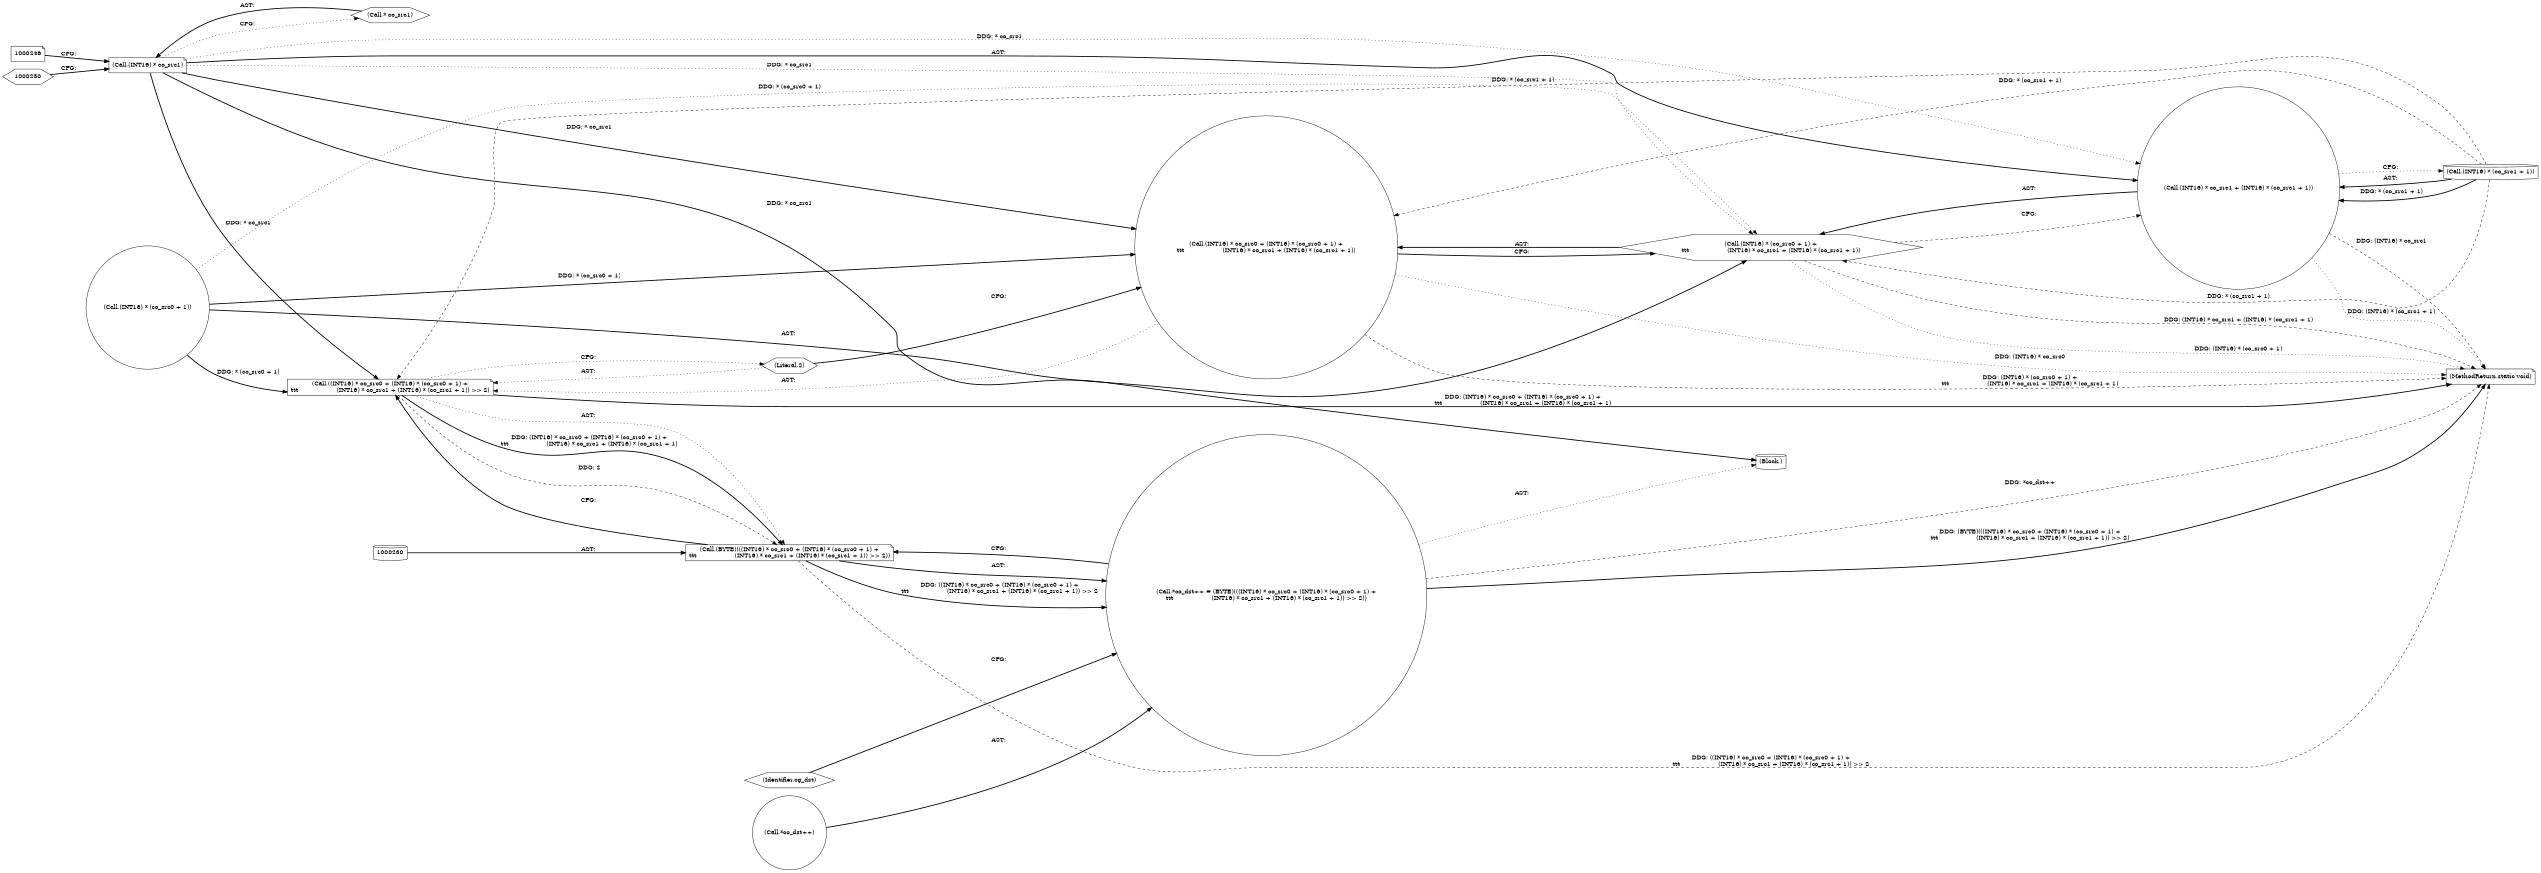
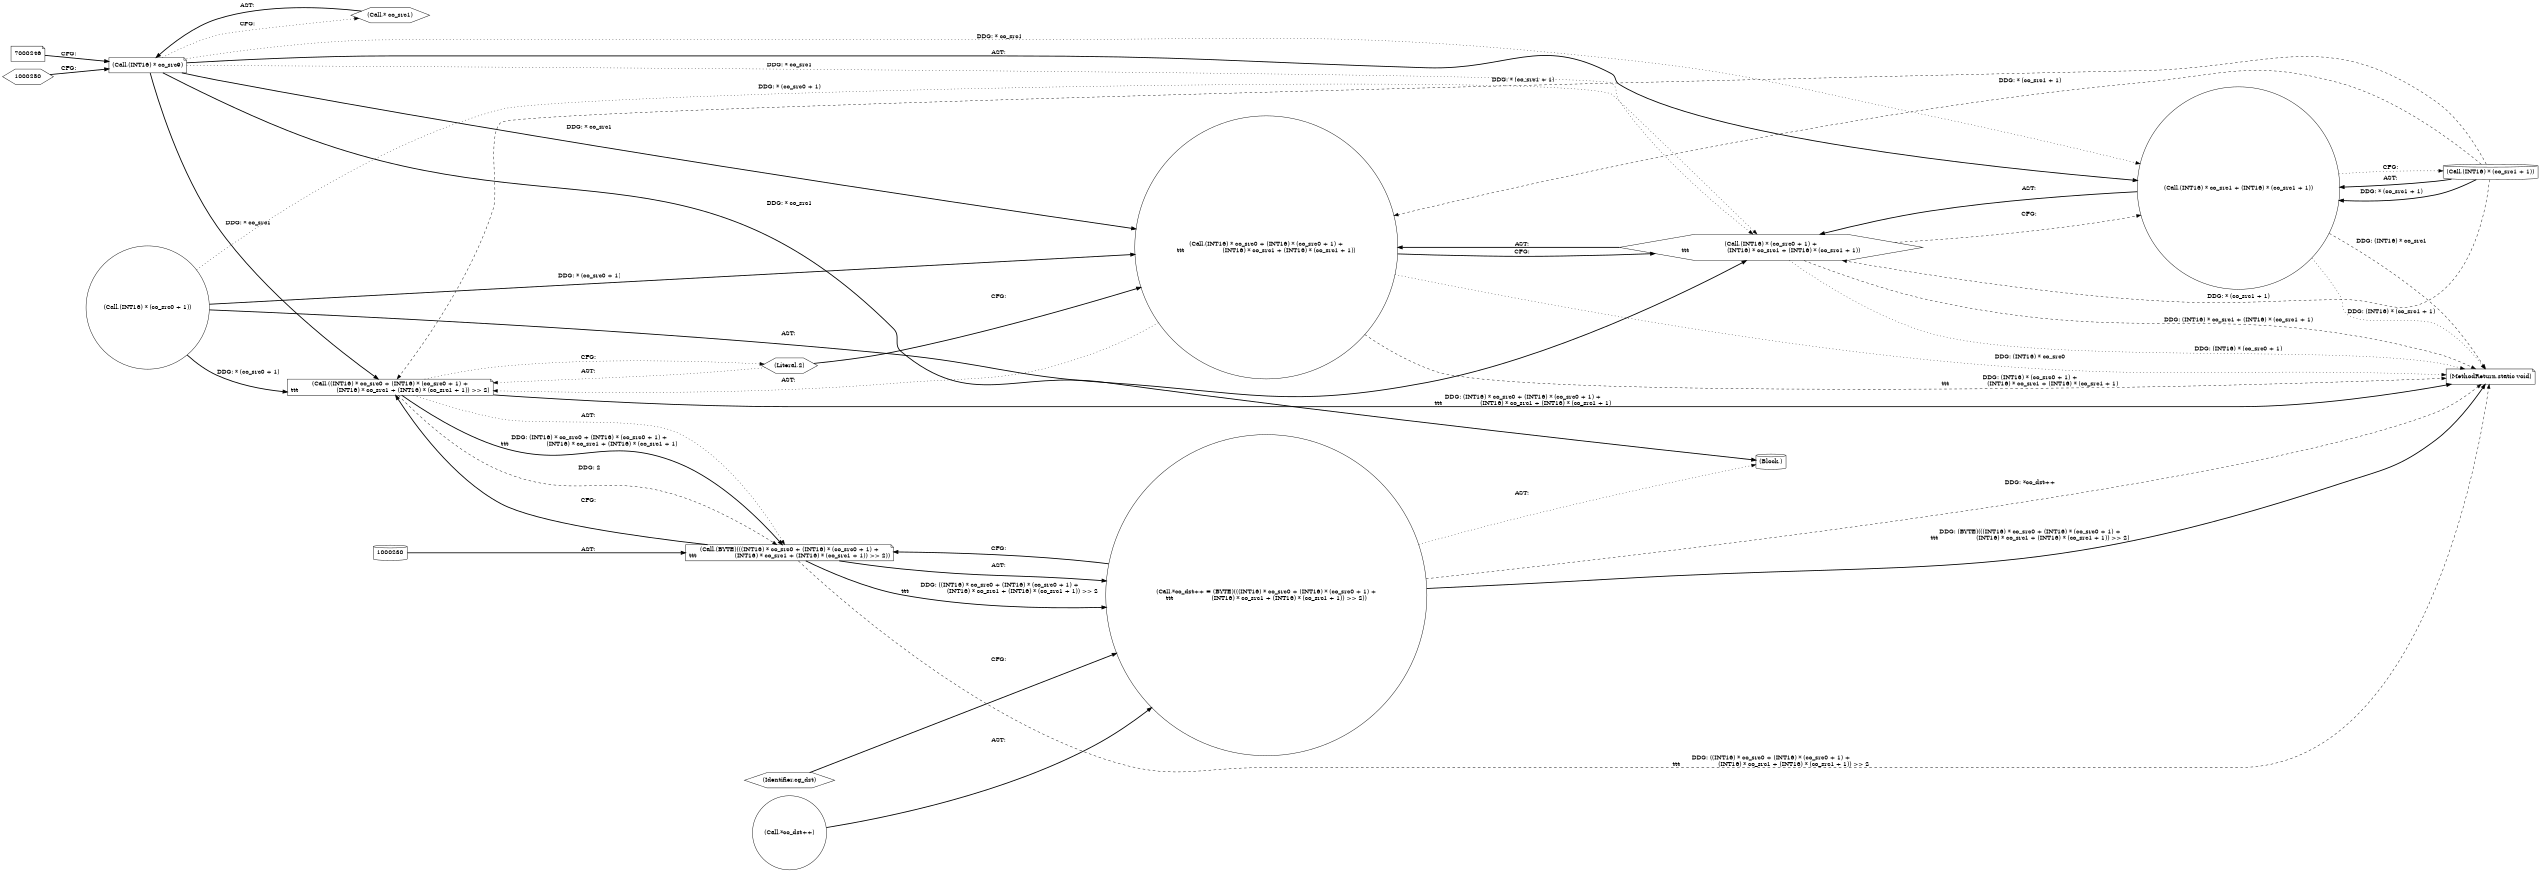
node "1000246": label "1000246" -> "7000246"
node "(Call,(INT16) * co_src1)": label "(Call,(INT16) * co_src1)" -> "(Call,(INT16) * co_src9)"
